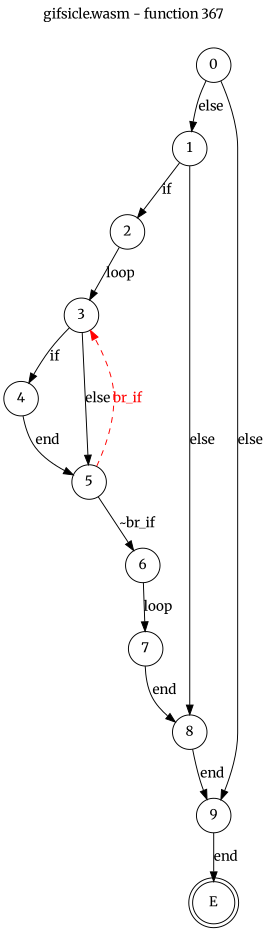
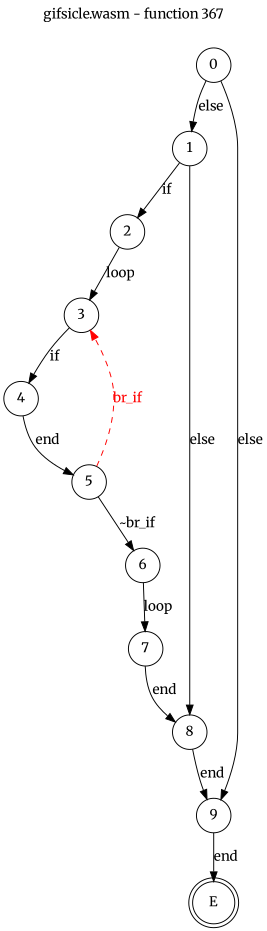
edge "3" -> "5": removed, label "else"
